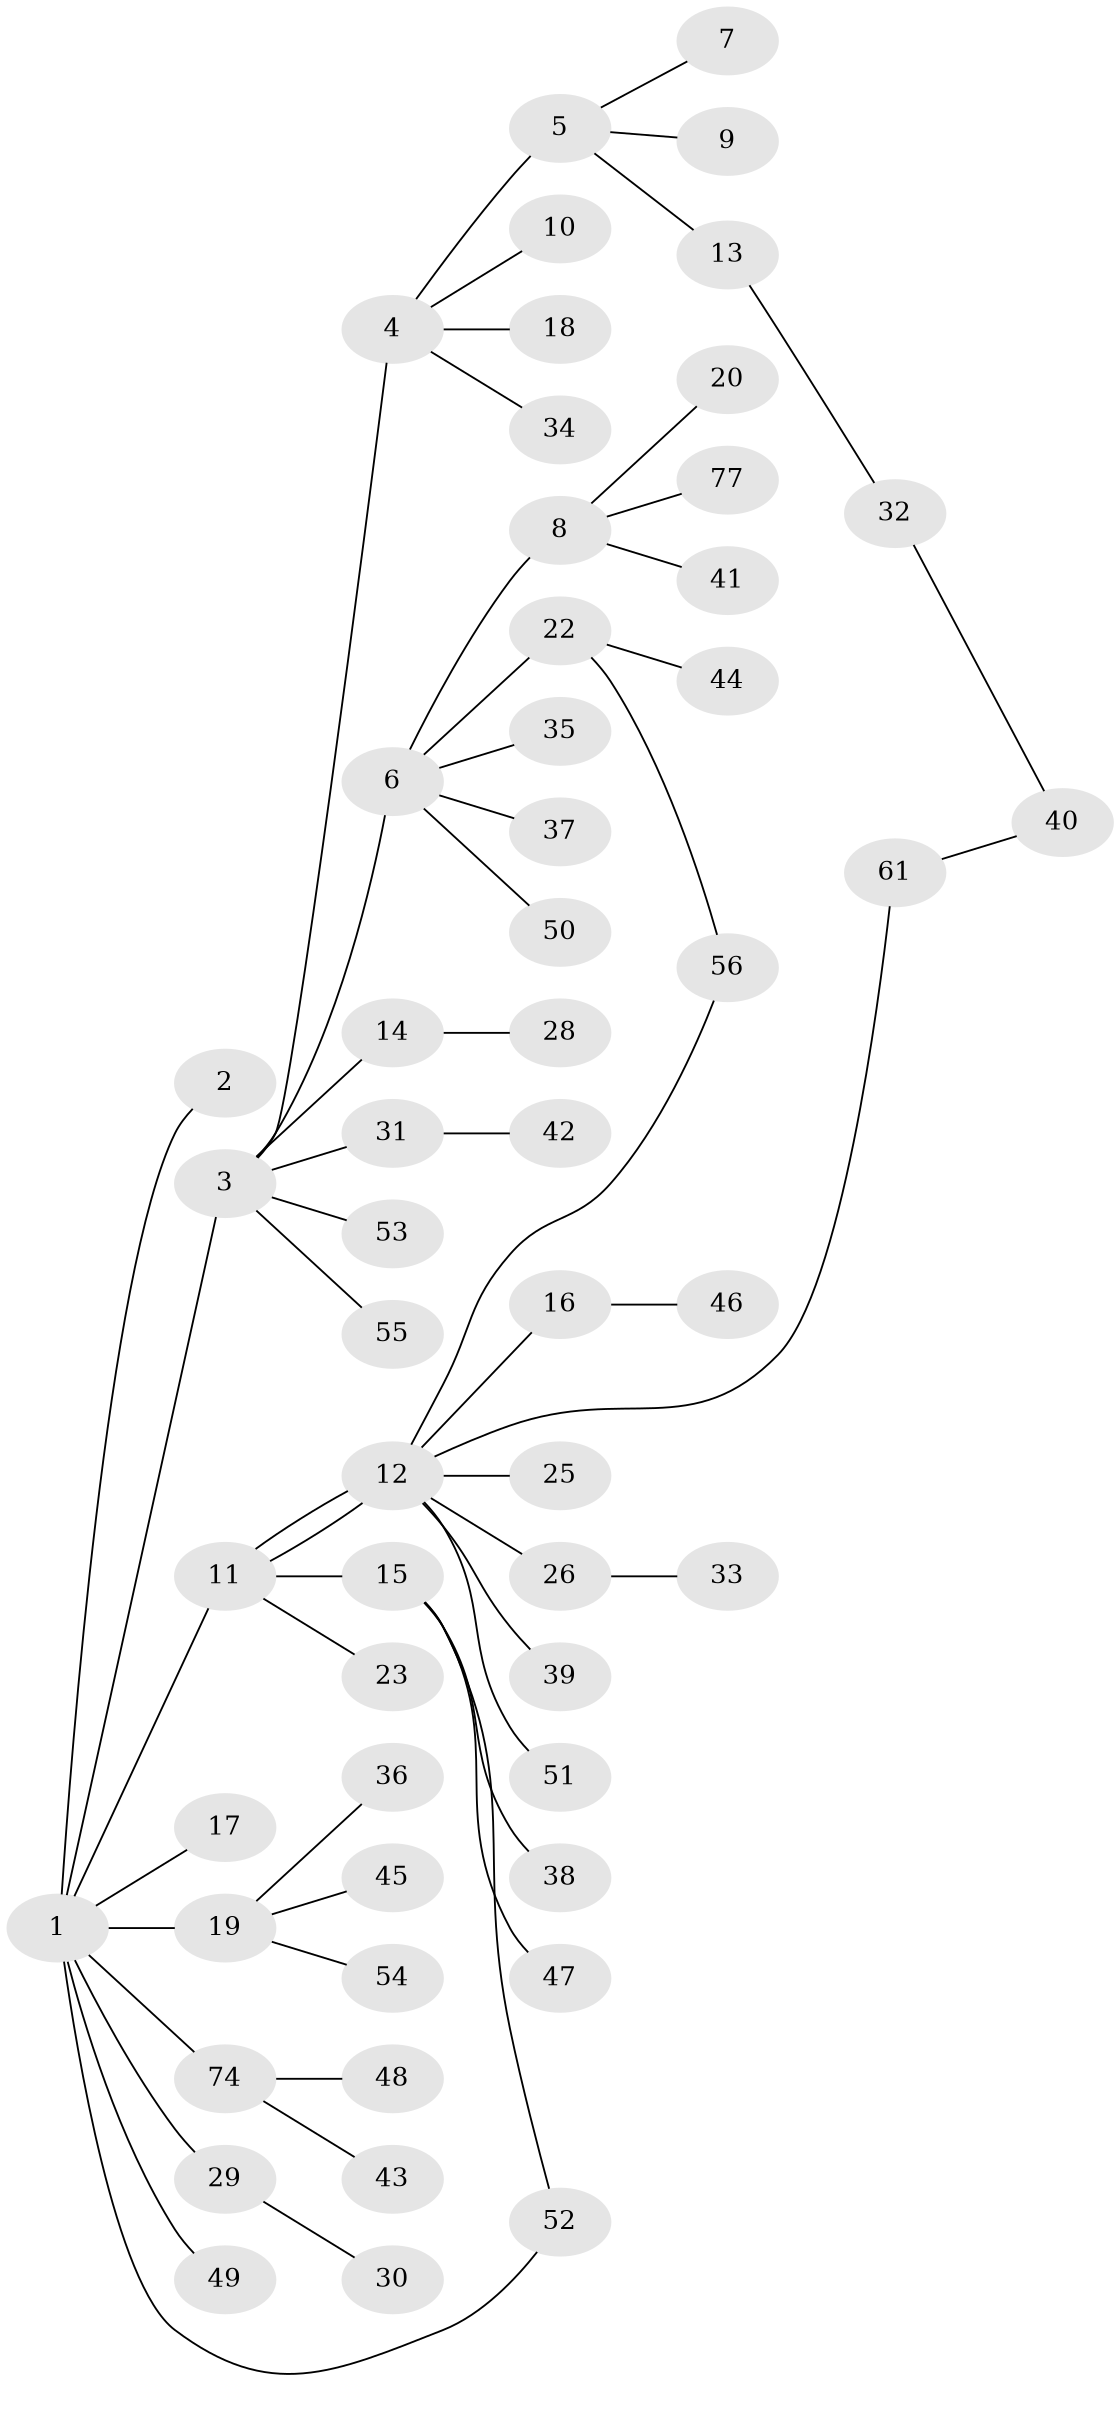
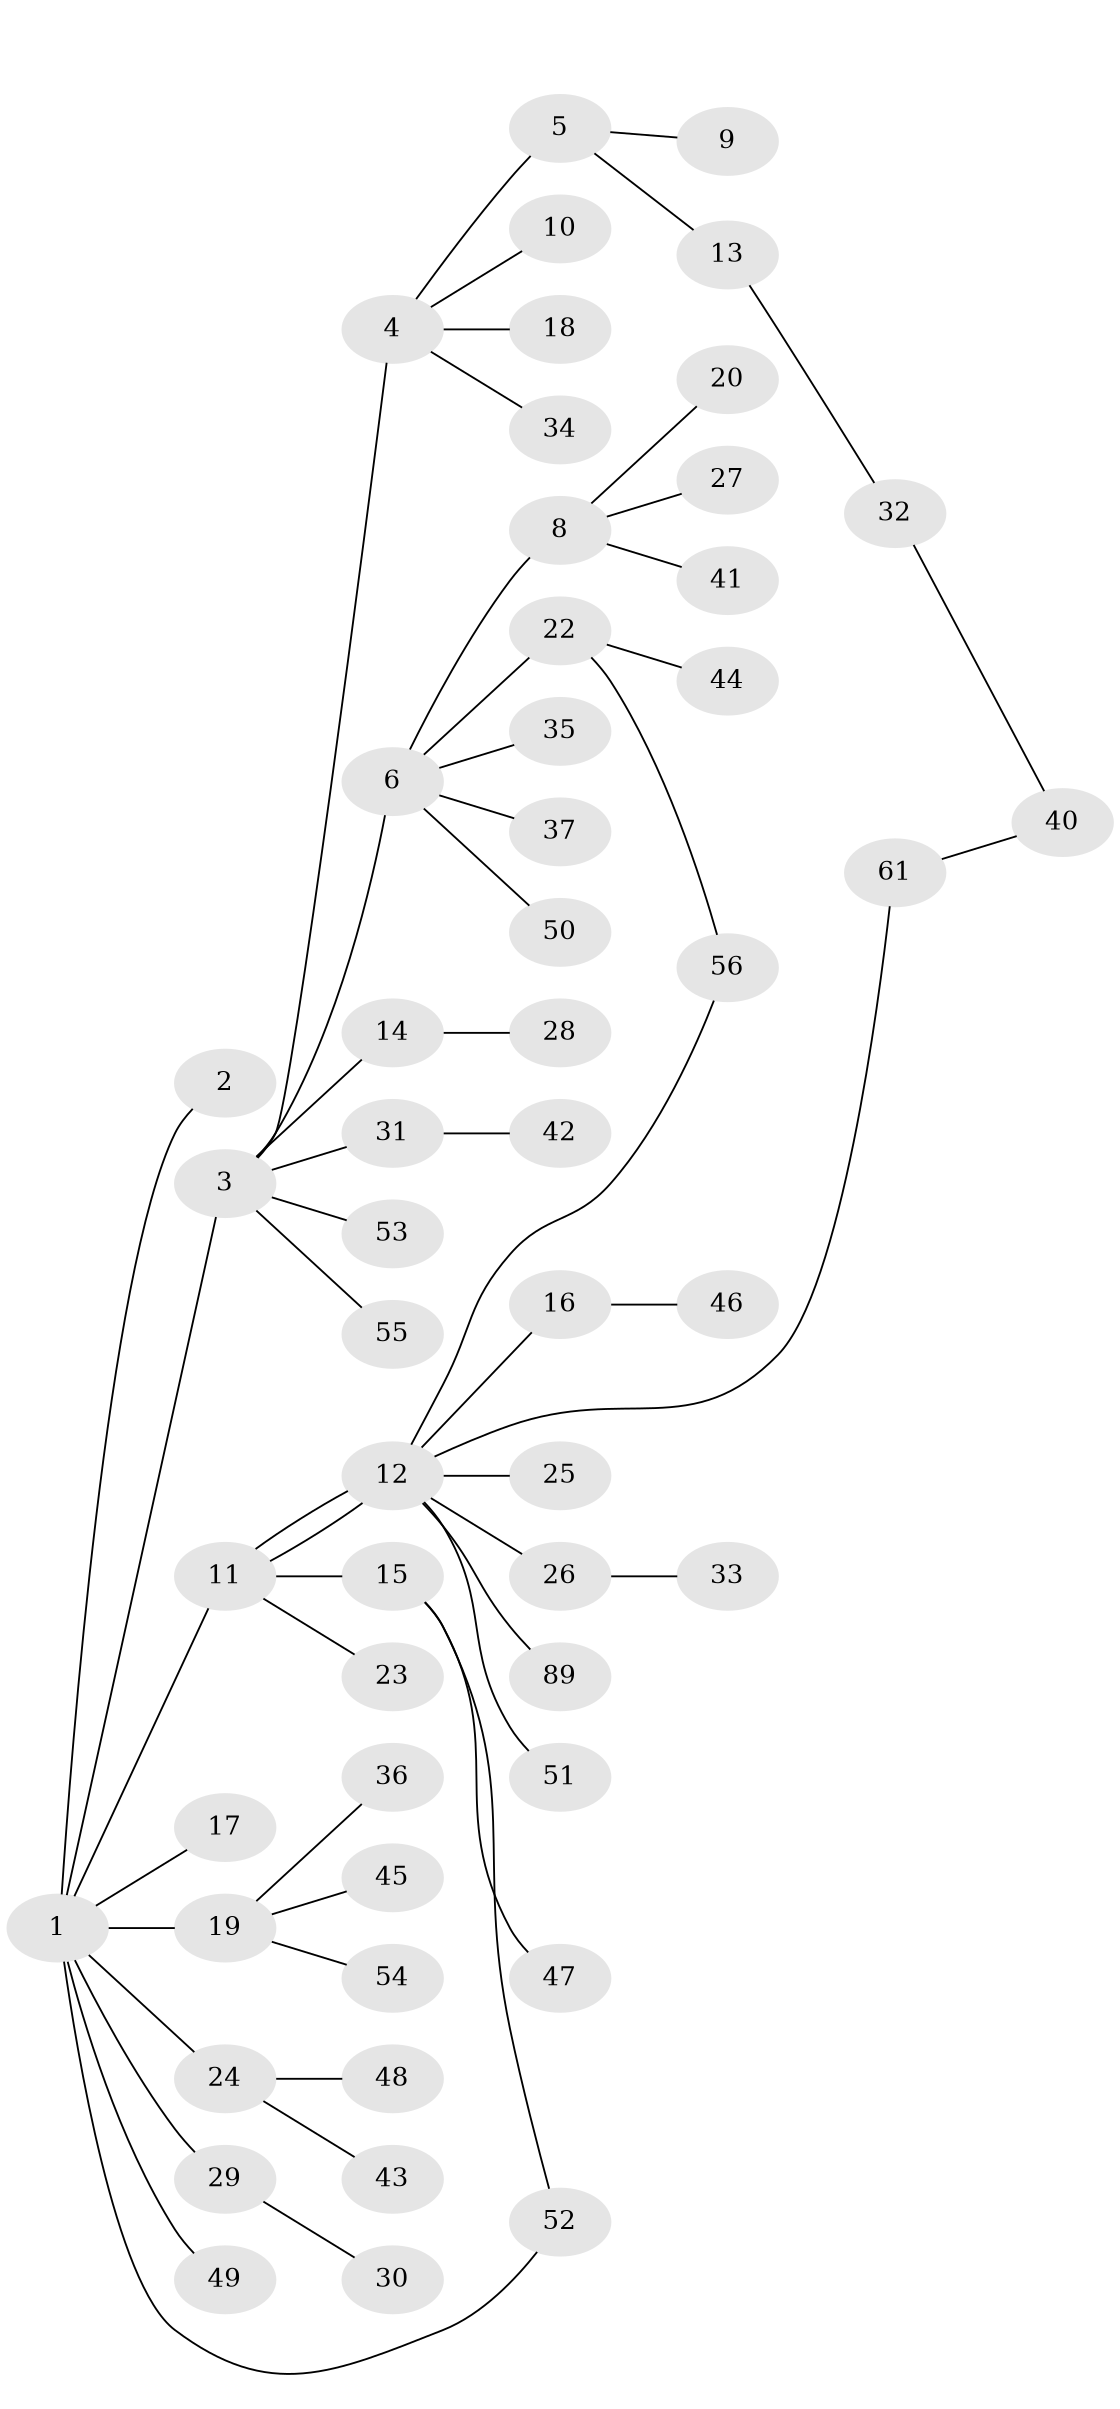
node "7": removed
node "77": label "77" -> "27"
node "39": label "39" -> "89"
node "38": removed
node "74": label "74" -> "24"
